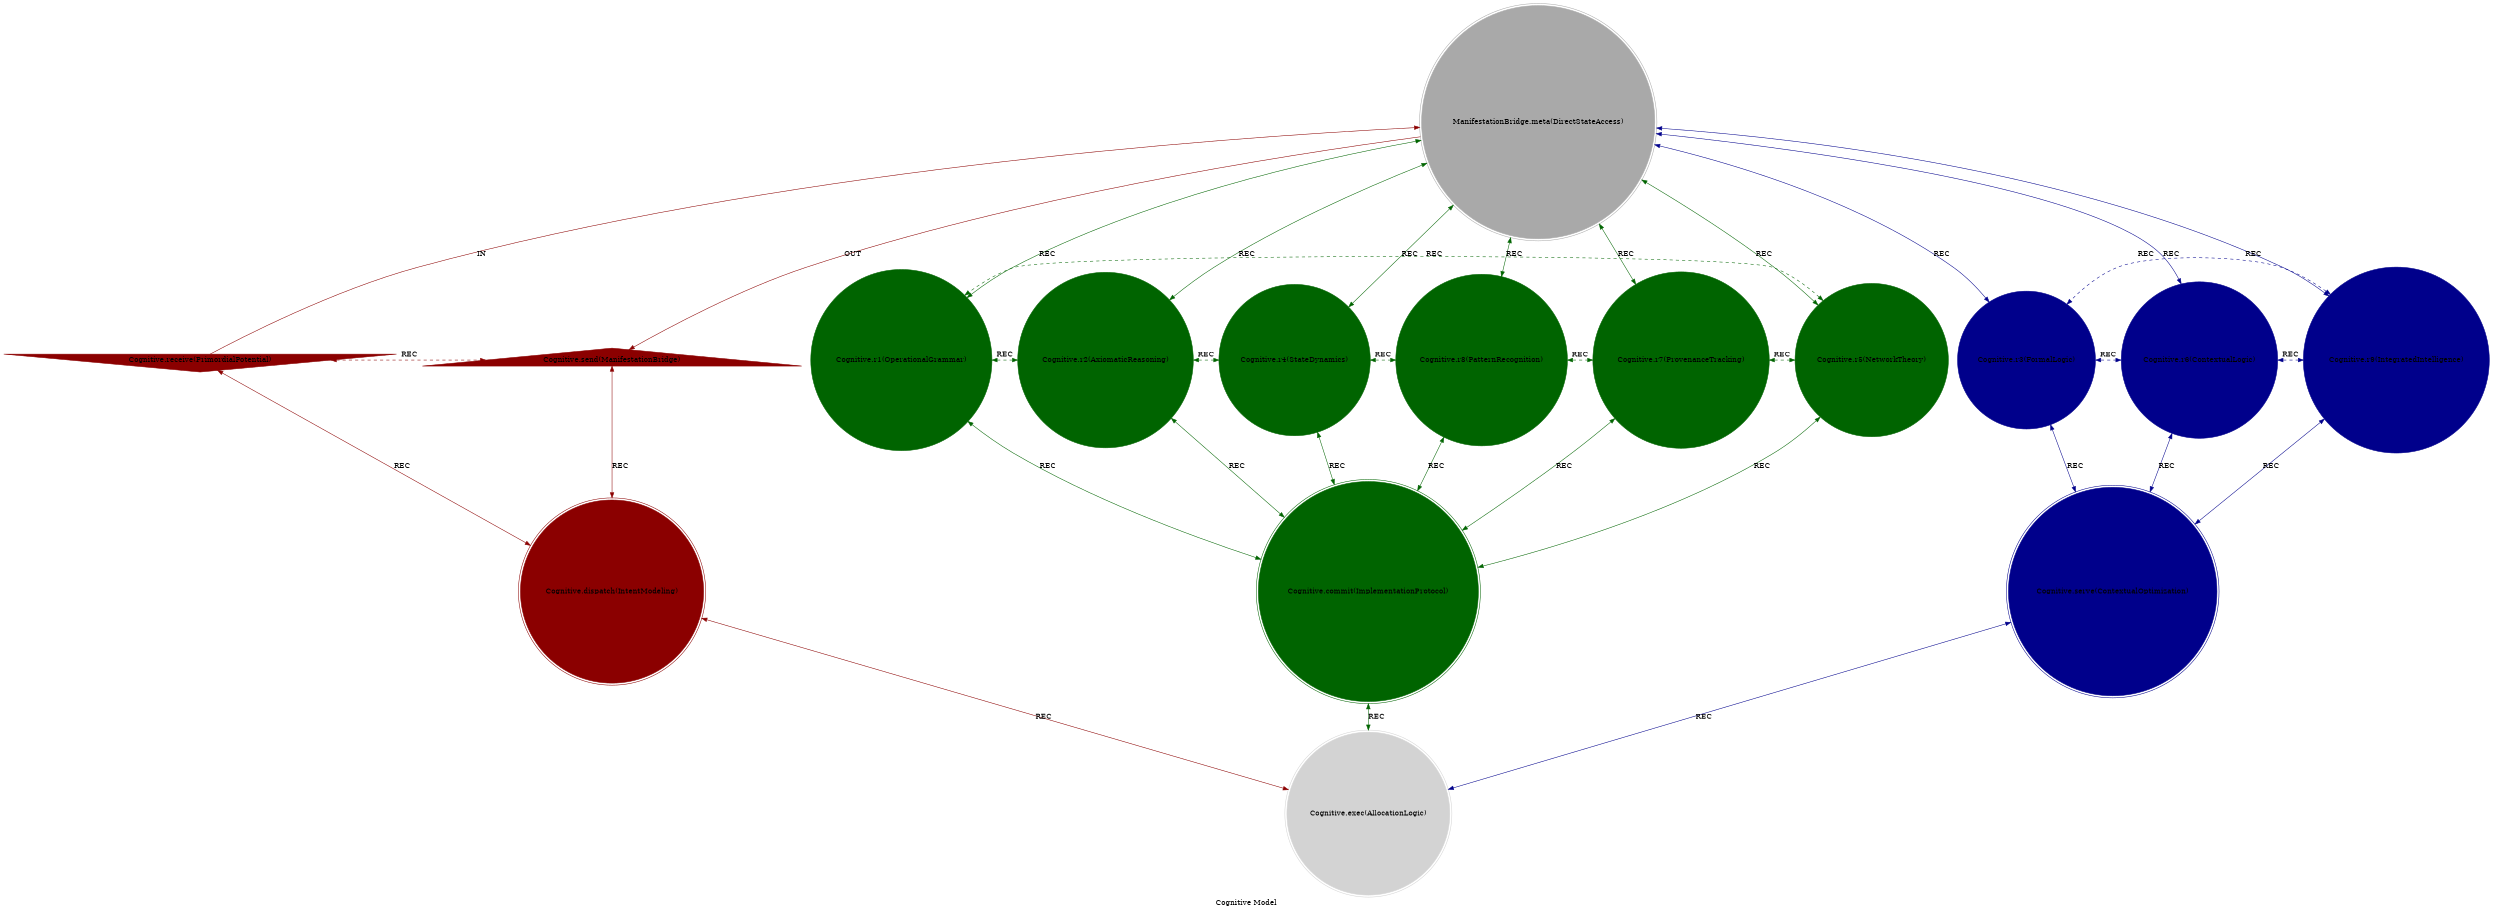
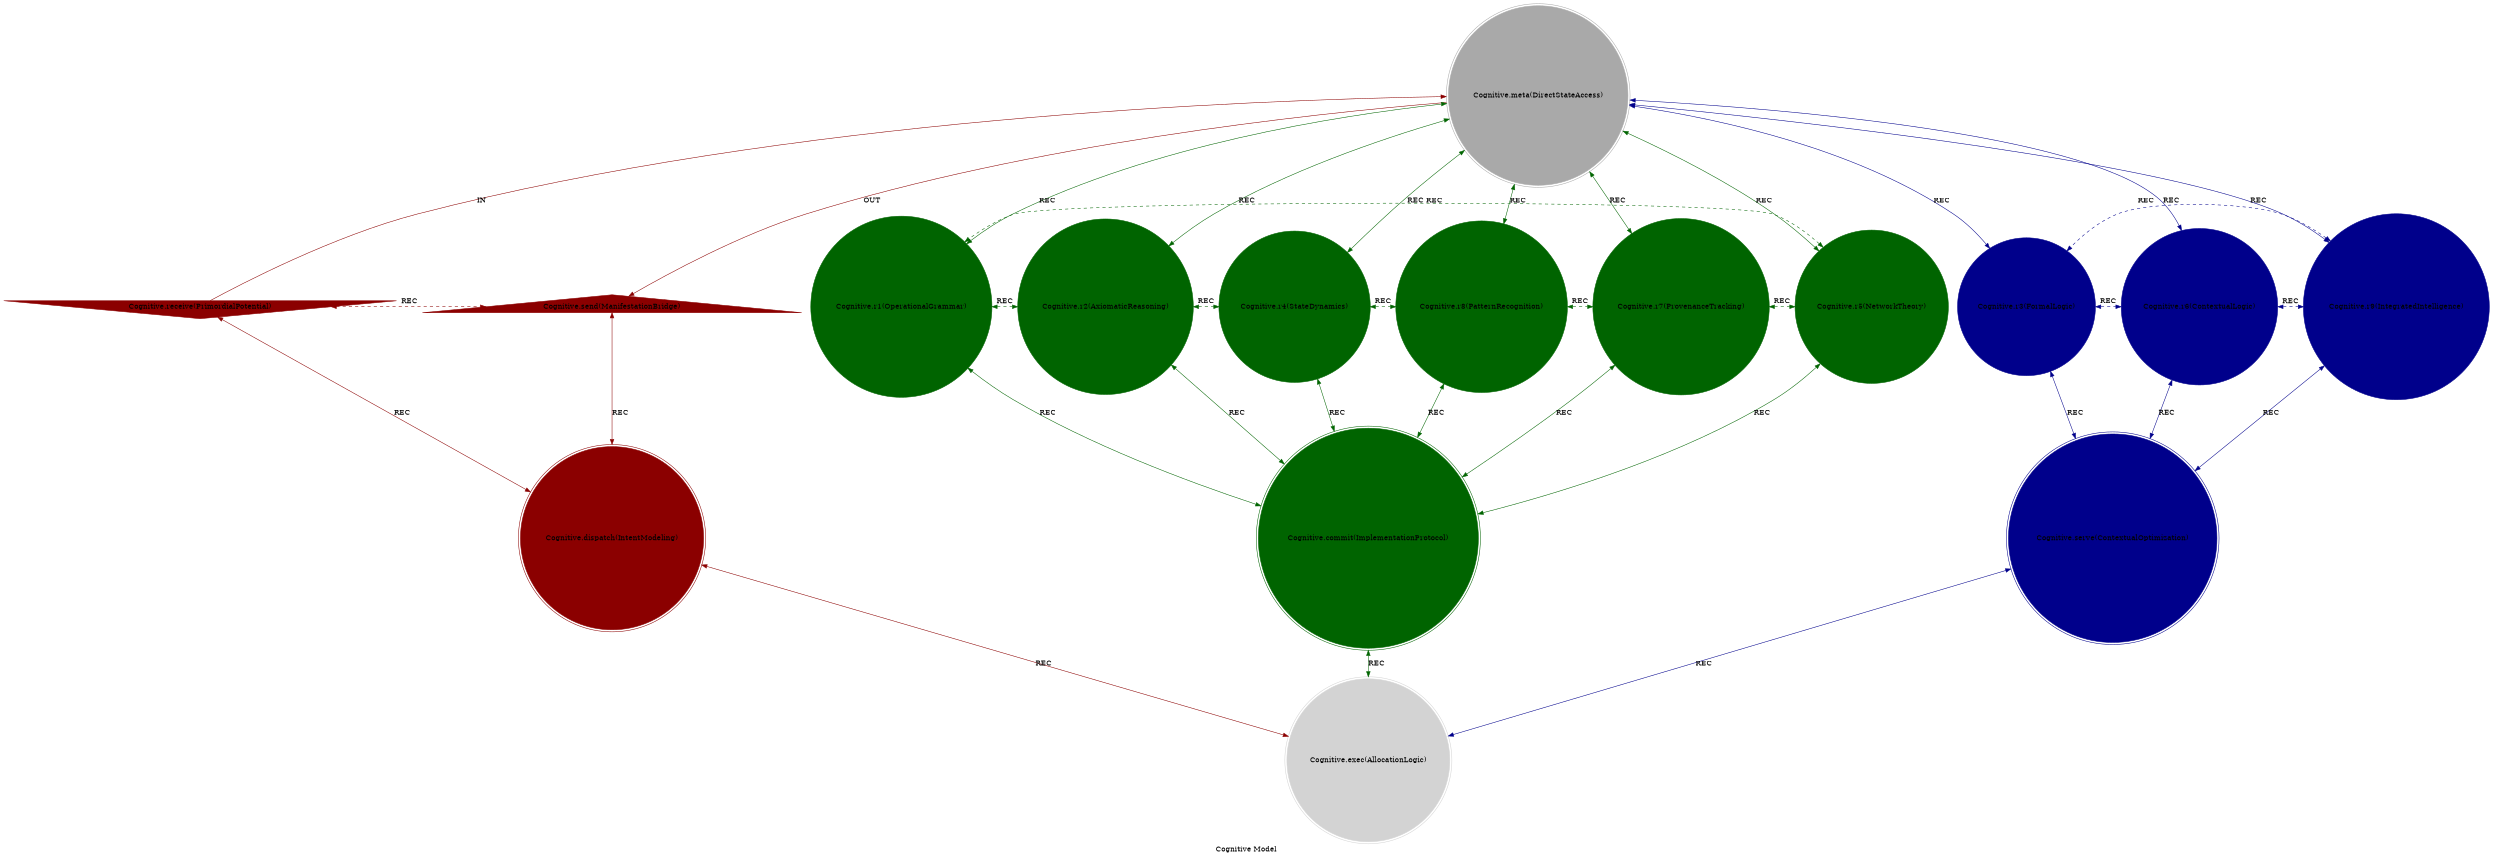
node "ManifestationBridge.meta(DirectStateAccess)": label "ManifestationBridge.meta(DirectStateAccess)" -> "Cognitive.meta(DirectStateAccess)"
